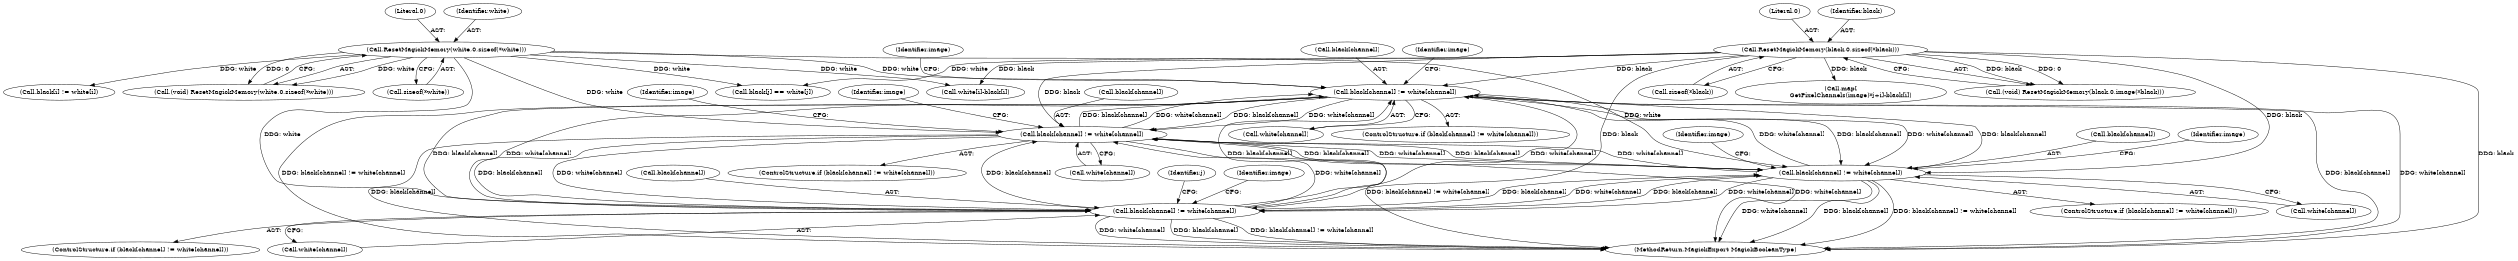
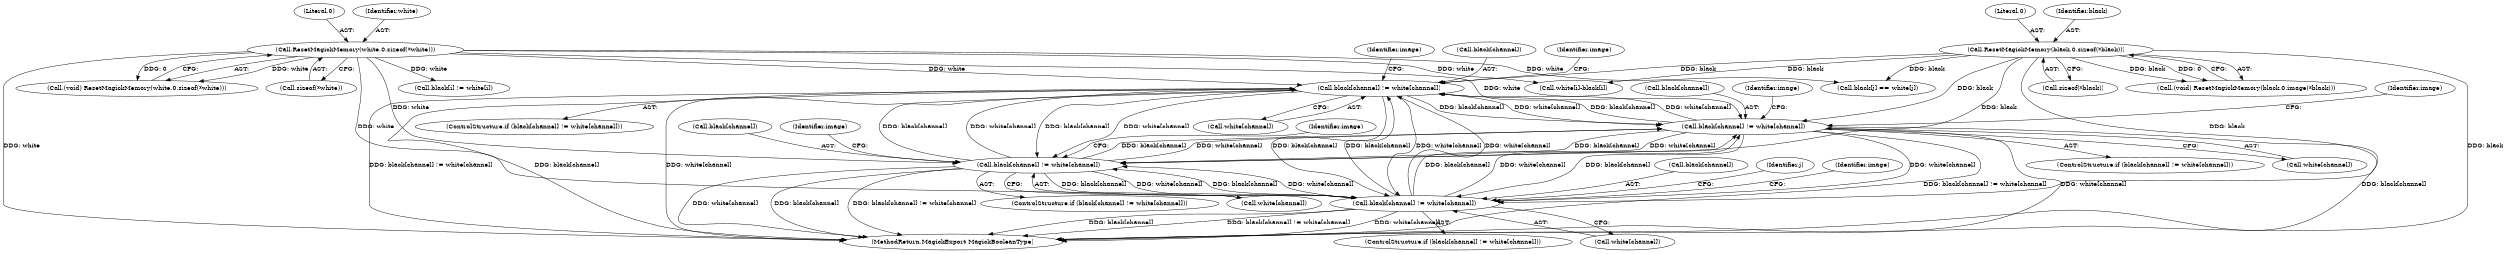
edge "(Call,ResetMagickMemory(black,0,sizeof(*black)))" -> "(Call,black[j] == white[j])": label "DDG: white" -> "DDG: black"
node "(Call,map[ GetPixelChannels(image)*j+i]-black[i])": removed
edge "(Call,ResetMagickMemory(white,0,sizeof(*white)))" -> "(MethodReturn,MagickExport MagickBooleanType)": added, label "DDG: white"
